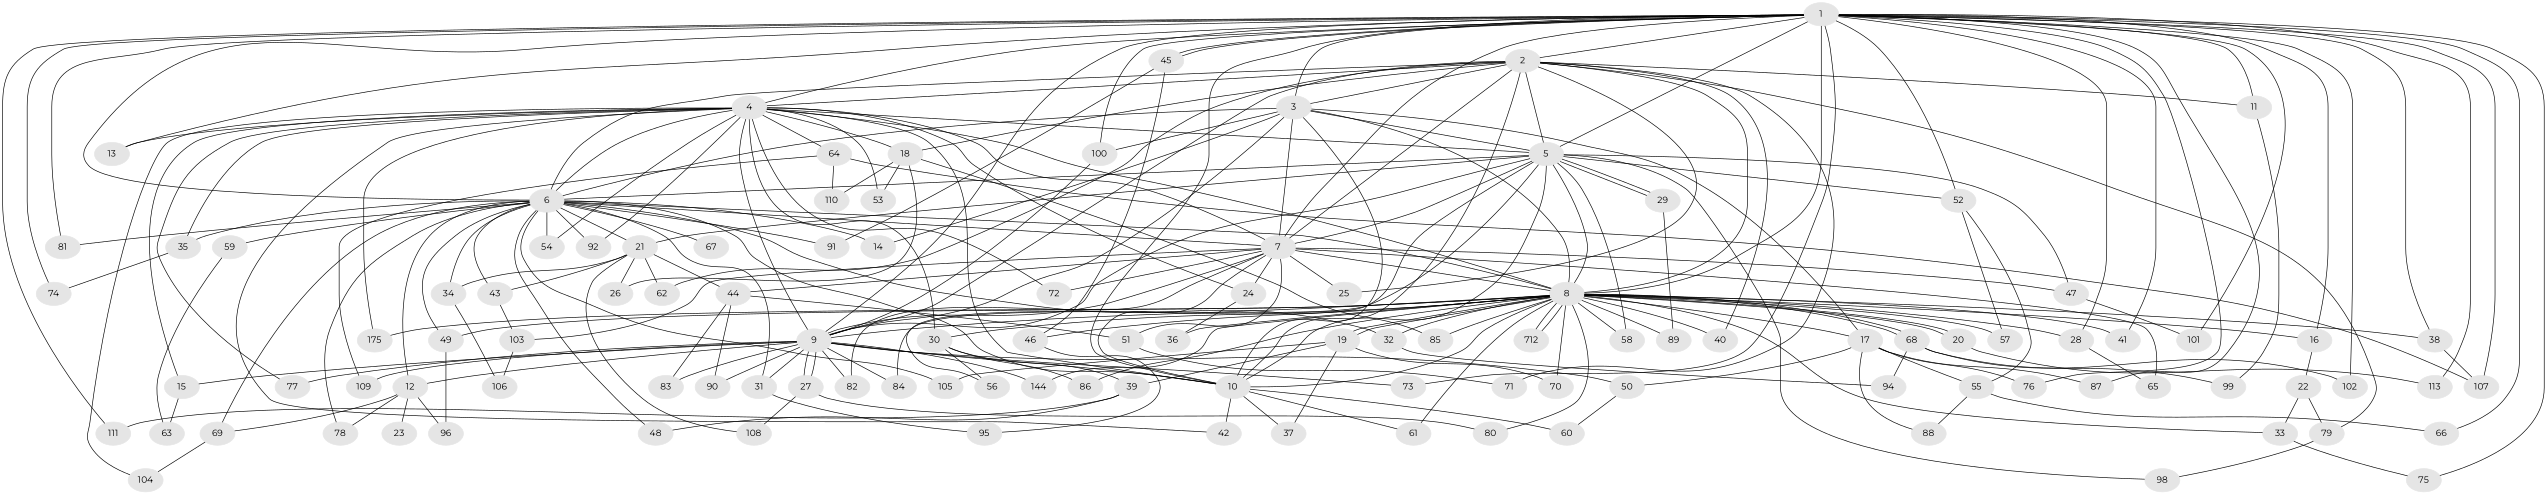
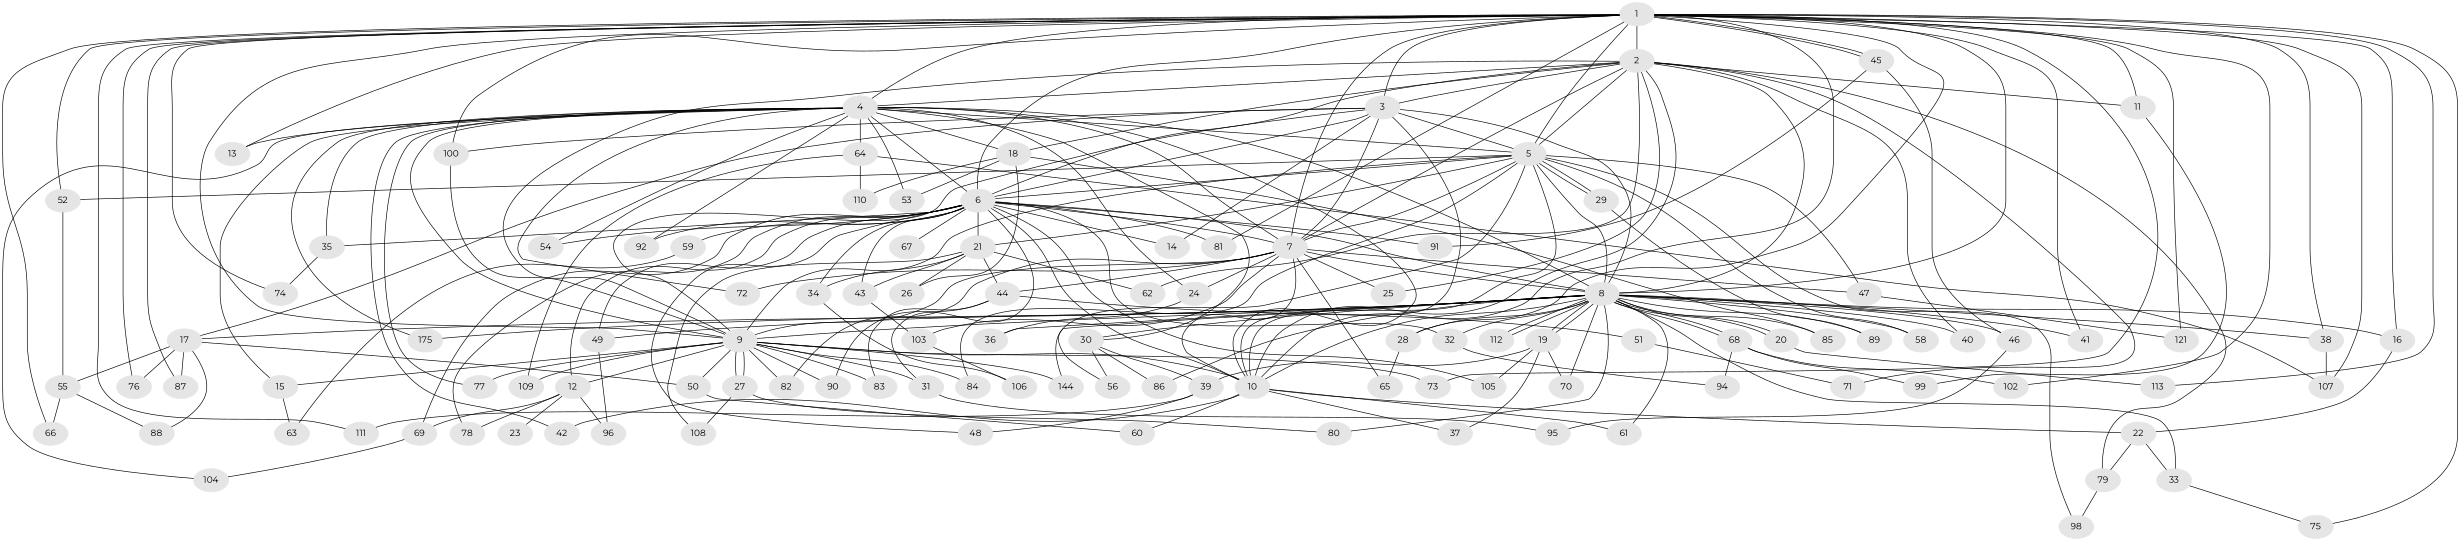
edge "7" -- "51": removed
node "712": label "712" -> "112"
node "57": removed
node "101": label "101" -> "121"
edge "10" -- "22": added
